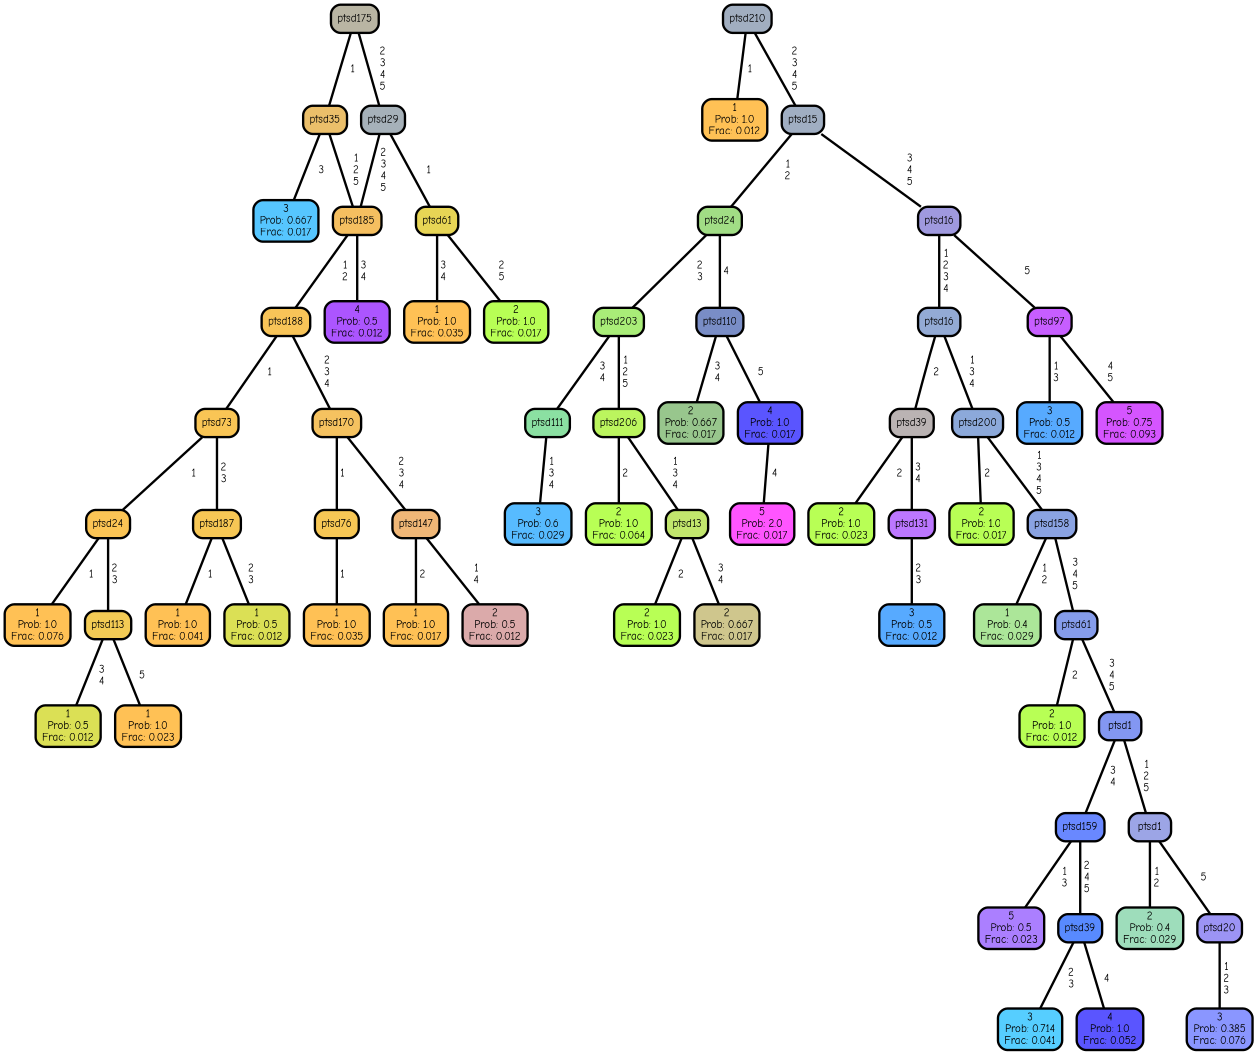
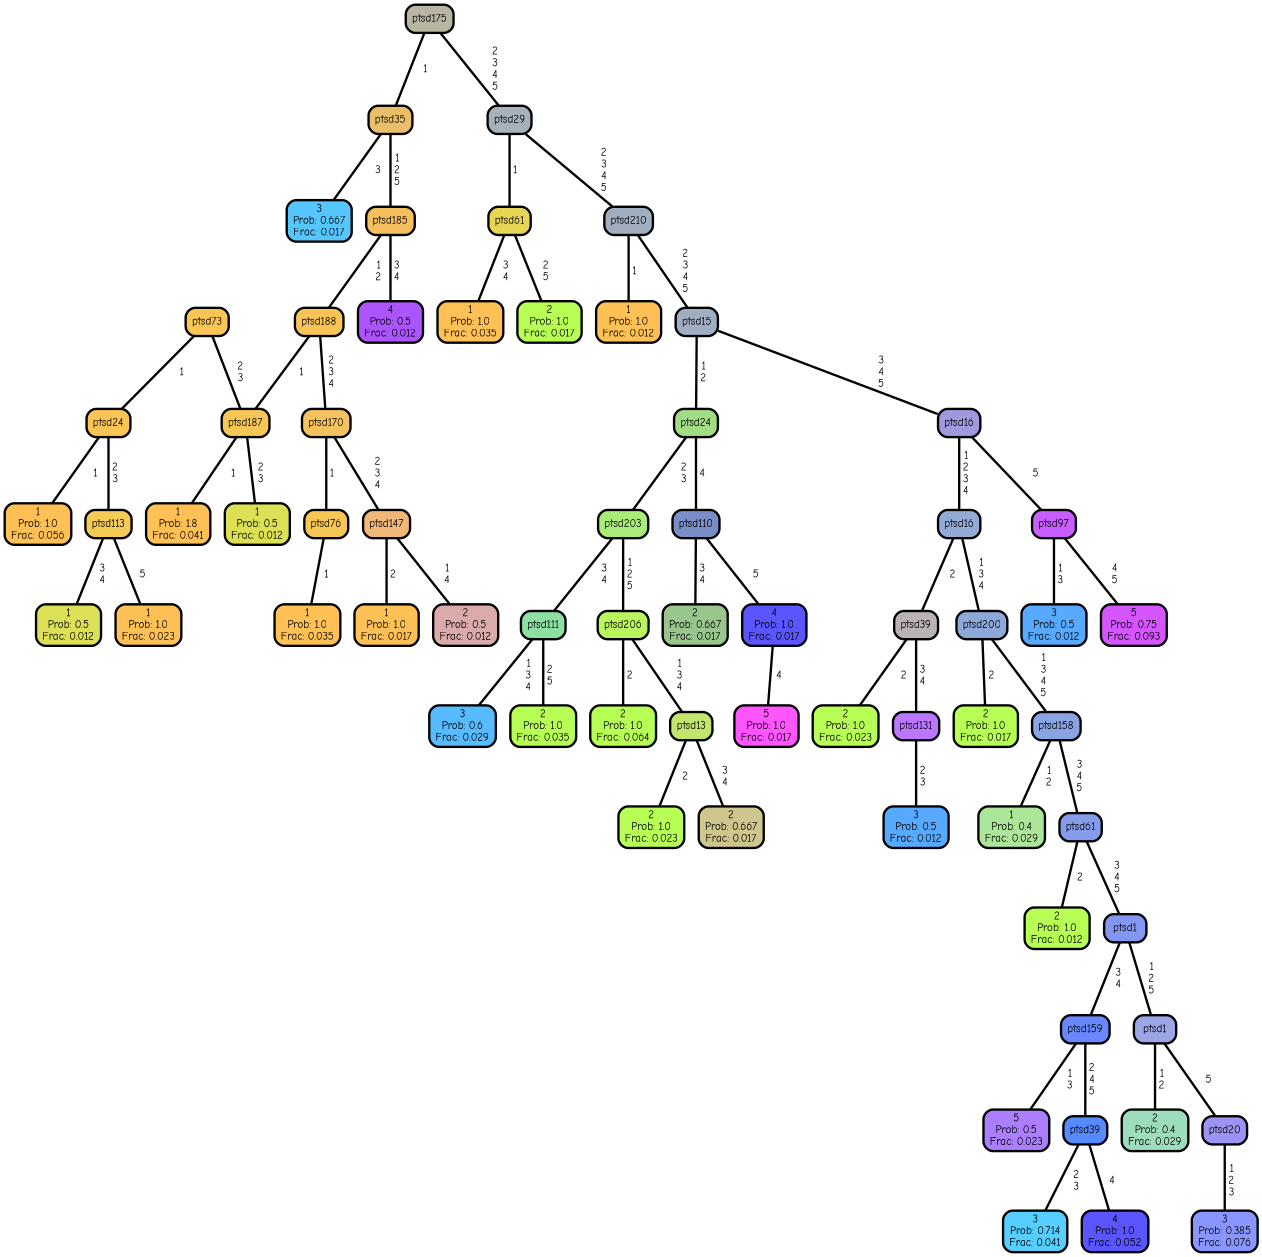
edge "ptsd29" -- "ptsd185": now "ptsd29" -- "ptsd210"
edge "ptsd188" -- "ptsd73": now "ptsd188" -- "ptsd187"
node "5 Prob: 2.0 Frac: 0.017": label "5 Prob: 2.0 Frac: 0.017" -> "5 Prob: 1.0 Frac: 0.017"
node "1 Prob: 1.0 Frac: 0.076": label "1 Prob: 1.0 Frac: 0.076" -> "1 Prob: 1.0 Frac: 0.056"
node "1 Prob: 1.0 Frac: 0.041": label "1 Prob: 1.0 Frac: 0.041" -> "1 Prob: 1.8 Frac: 0.041"
node "2 Prob: 1.0 Frac: 0.035": added
